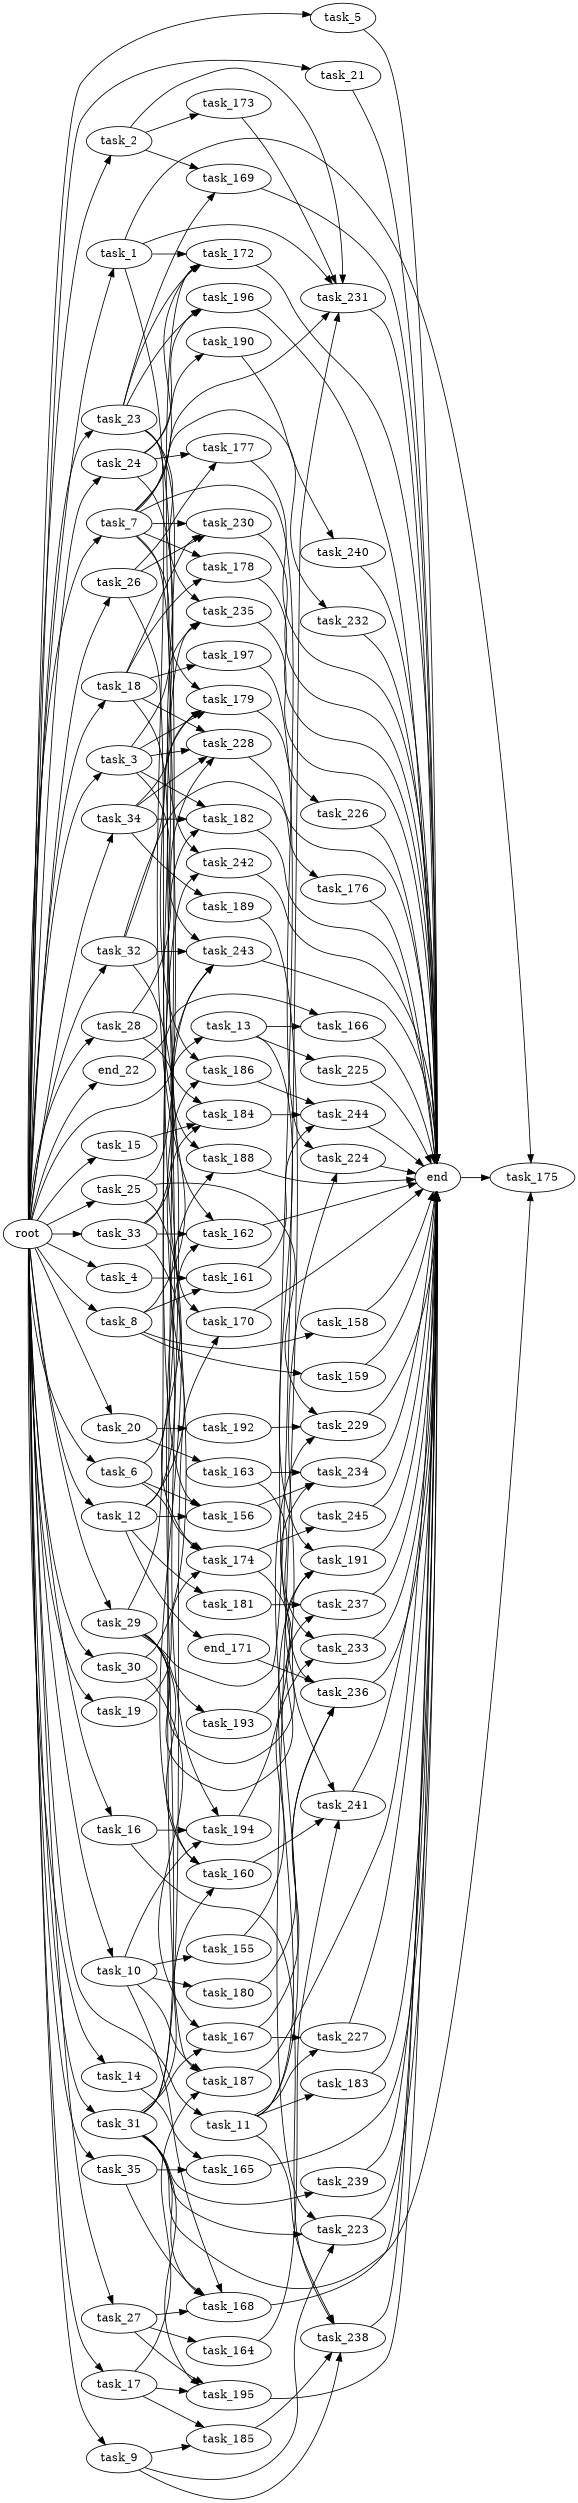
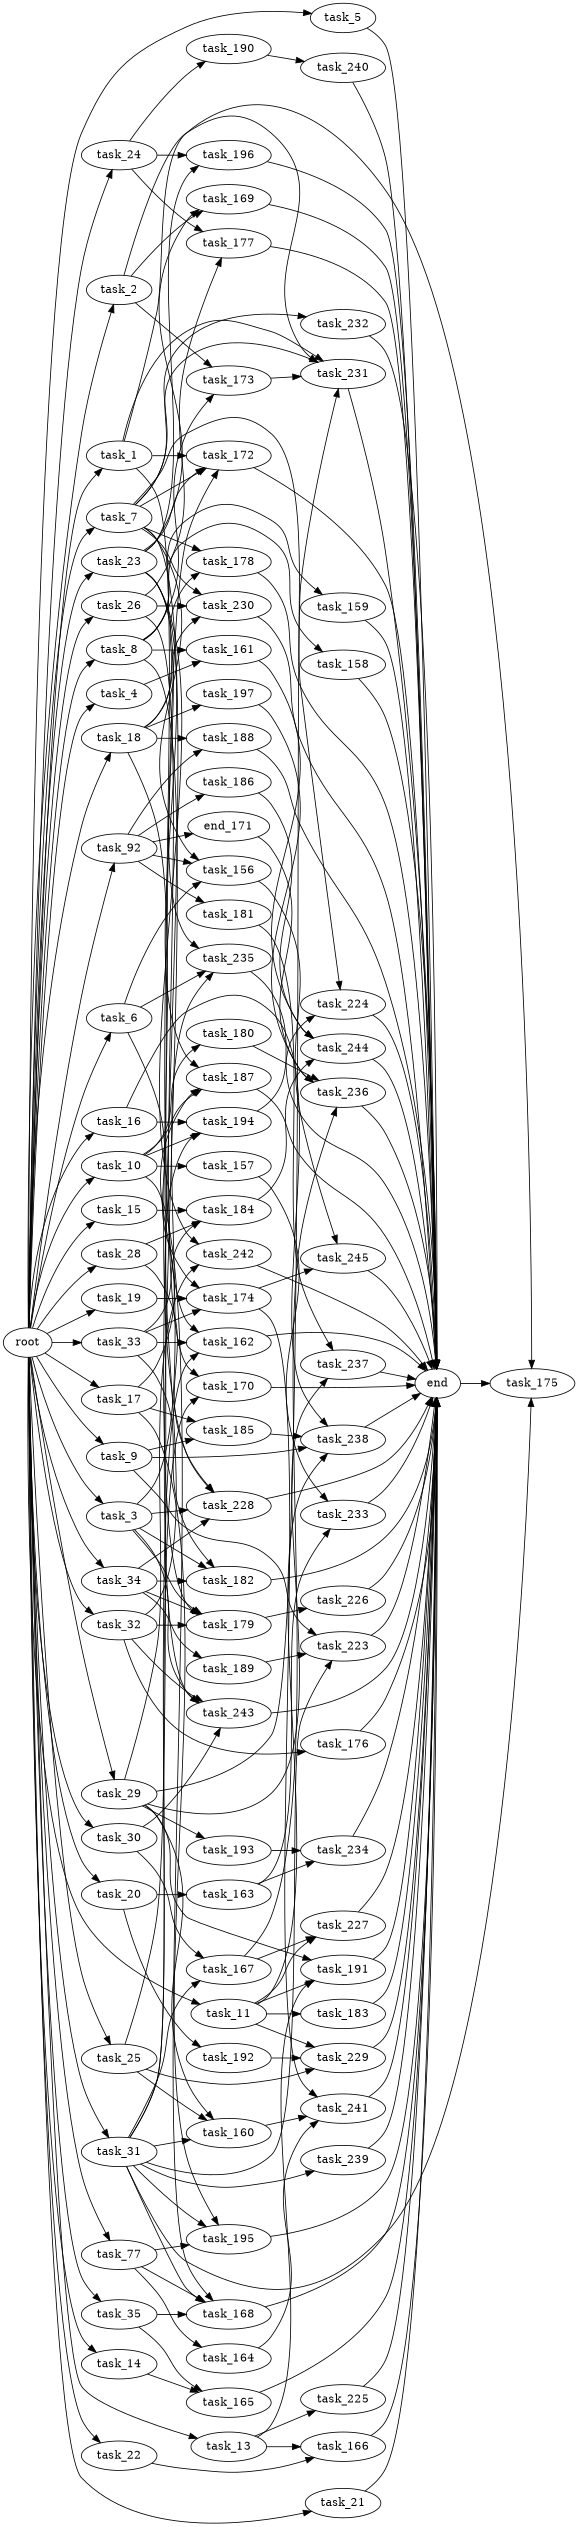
edge "task_8" -> "task_173": added
edge "task_24" -> "task_186": removed
node "end_22": label "end_22" -> "task_22"
edge "task_156" -> "task_234": now "task_156" -> "task_245"
node "task_12": label "task_12" -> "task_92"
node "task_155": label "task_155" -> "task_157"
node "task_27": label "task_27" -> "task_77"
